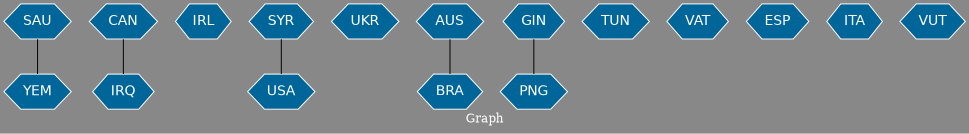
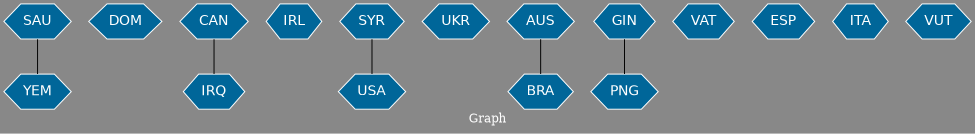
node "DOM": added
node "TUN": removed
